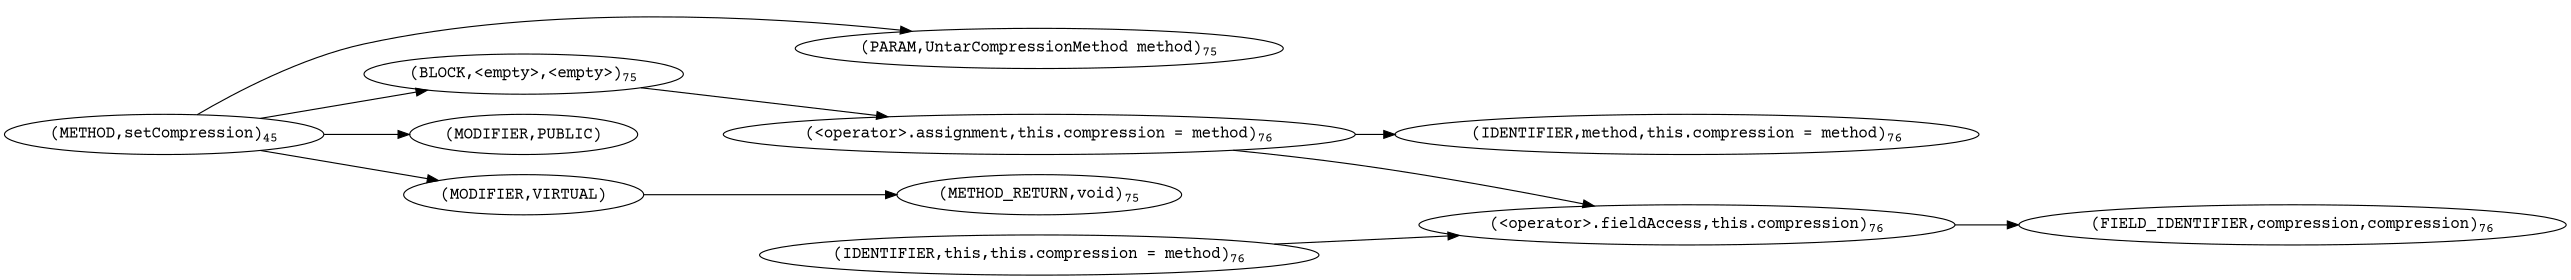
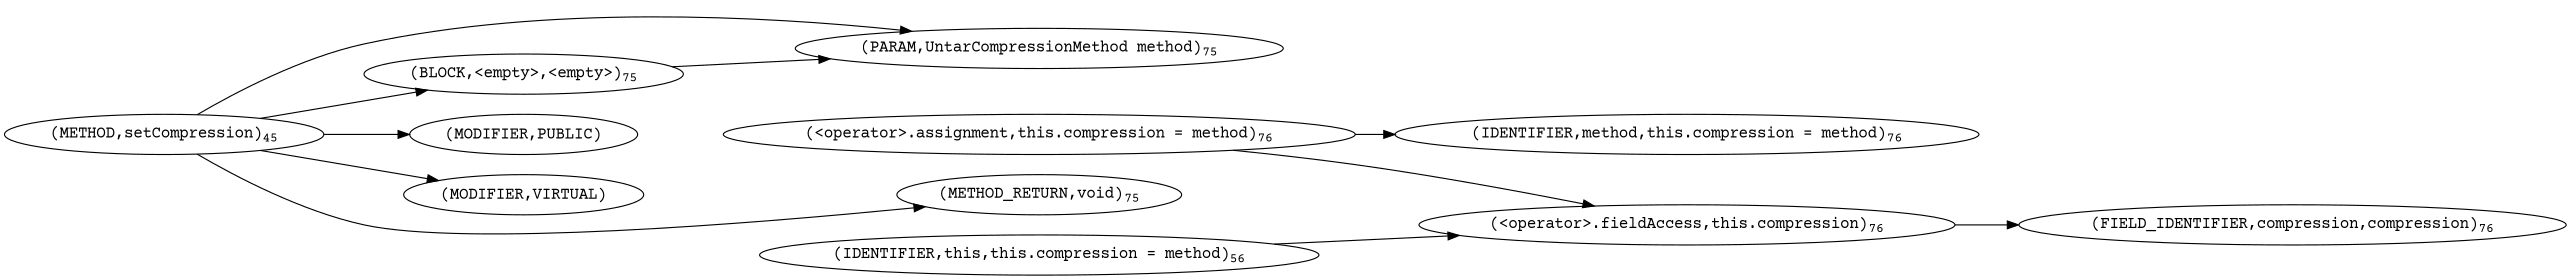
edge "(BLOCK,<empty>,<empty>)" -> "(<operator>.assignment,this.compression = method)": now "(BLOCK,<empty>,<empty>)" -> "(PARAM,UntarCompressionMethod method)"
edge "(MODIFIER,VIRTUAL)" -> "(METHOD_RETURN,void)": now "(METHOD,setCompression)" -> "(METHOD_RETURN,void)"
node "(IDENTIFIER,this,this.compression = method)": text "76" -> "56"
